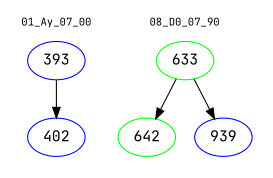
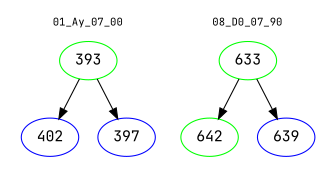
node "393": color blue -> green
node "397": added
node "939": label "939" -> "639"
